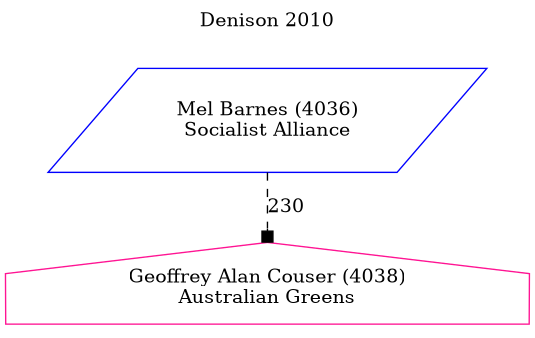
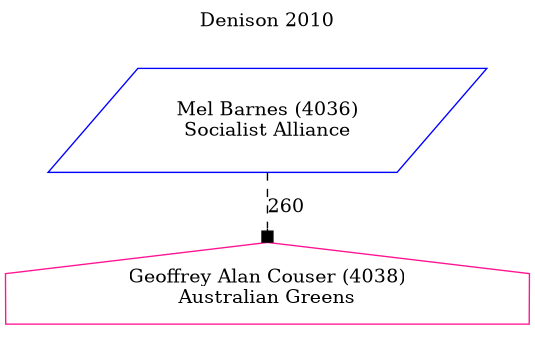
edge "Mel Barnes (4036) Socialist Alliance" -> "Geoffrey Alan Couser (4038) Australian Greens": label "230" -> "260"
